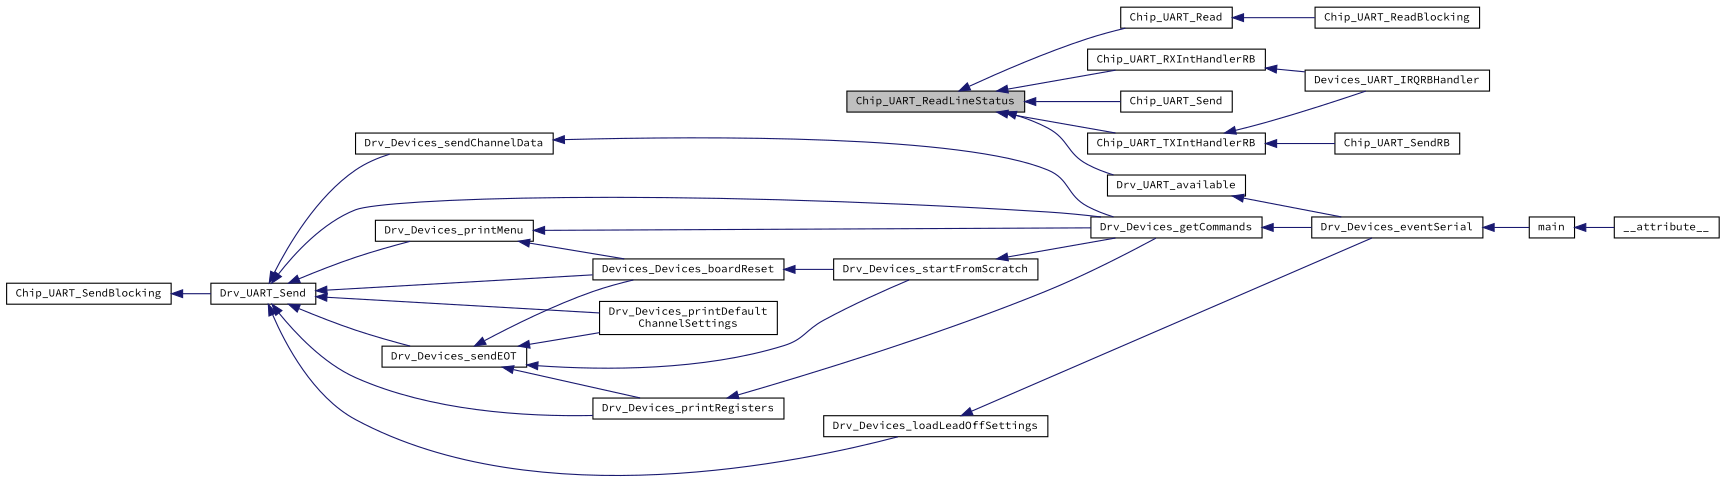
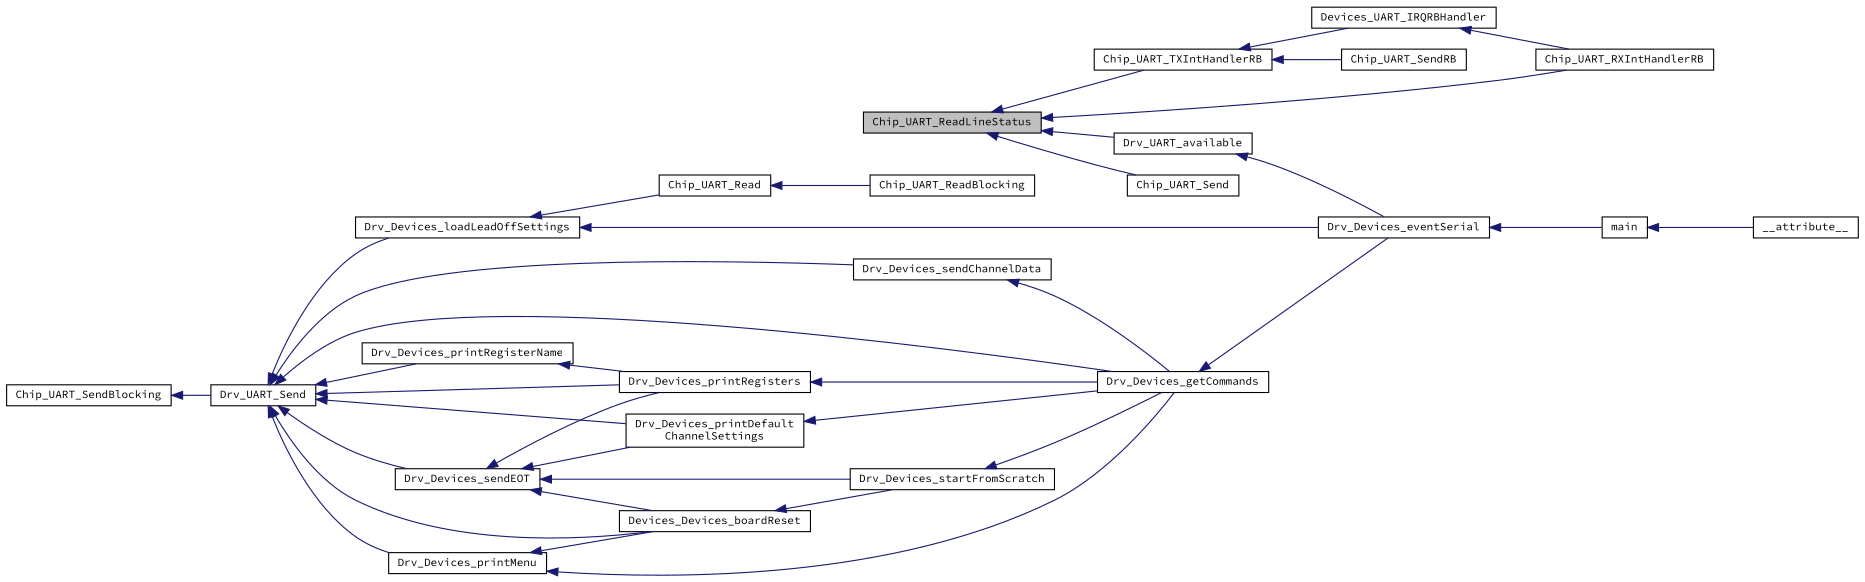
edge "Chip_UART_Read" -> "Chip_UART_ReadLineStatus": now "Chip_UART_Read" -> "Drv_Devices_loadLeadOffSettings"
edge "Devices_UART_IRQRBHandler" -> "Chip_UART_RXIntHandlerRB": reversed
node "Drv_Devices_printRegisterName": added
edge "Drv_Devices_getCommands" -> "Drv_Devices_printDefault ChannelSettings": added
